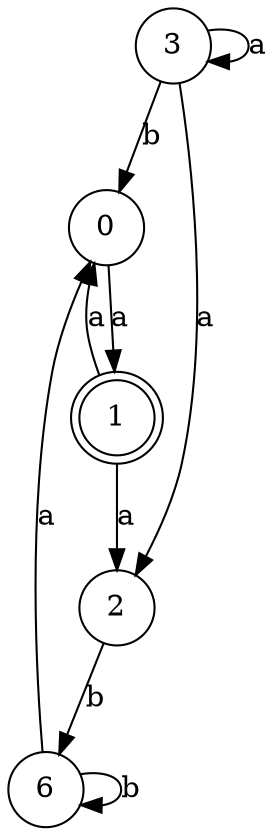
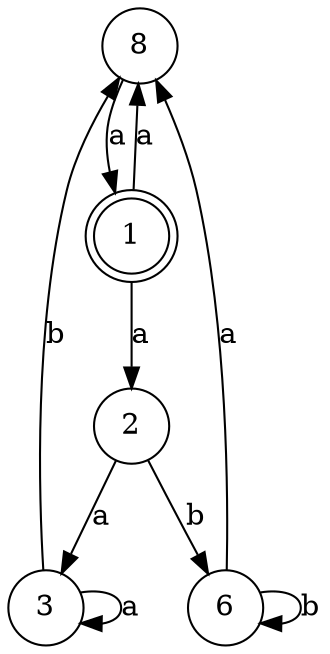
node "0": label "0" -> "8"
edge "3" -> "2": reversed
